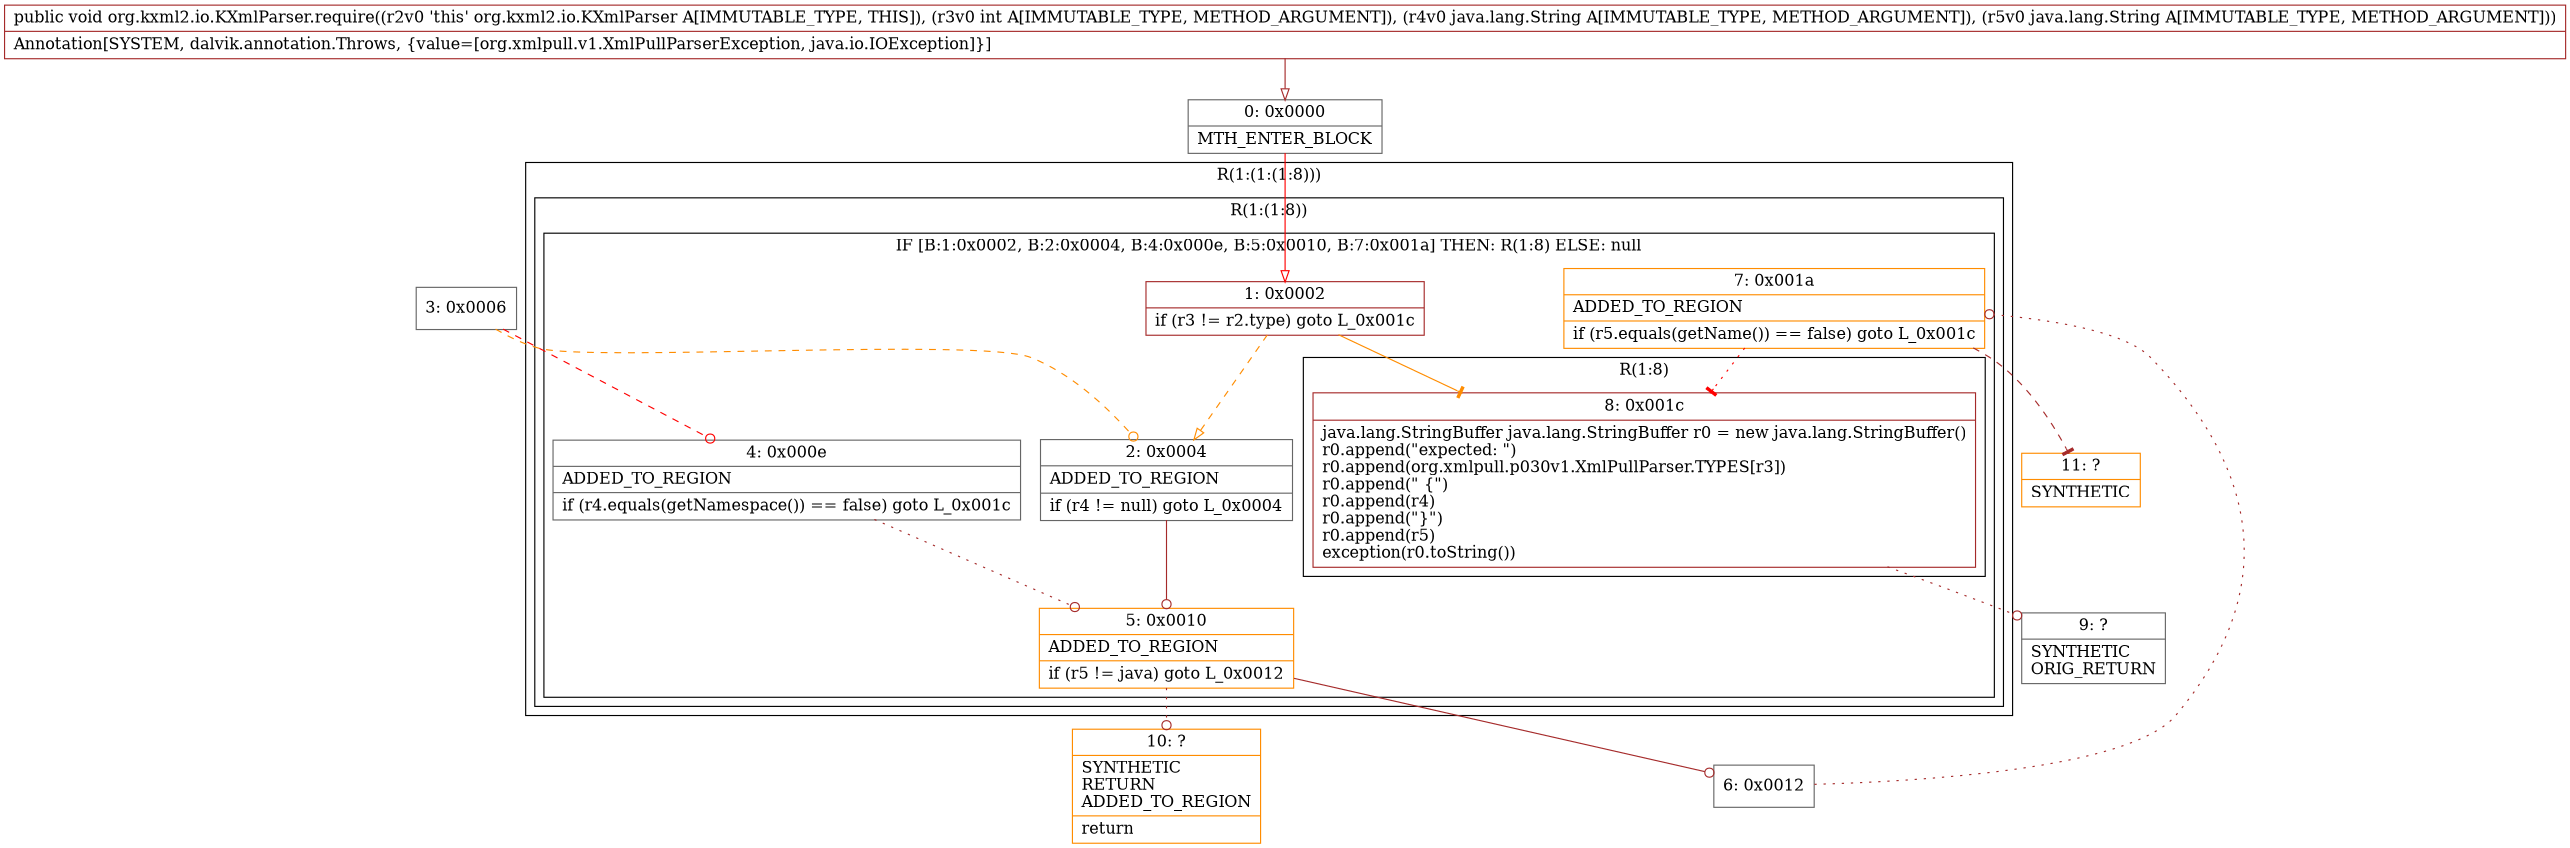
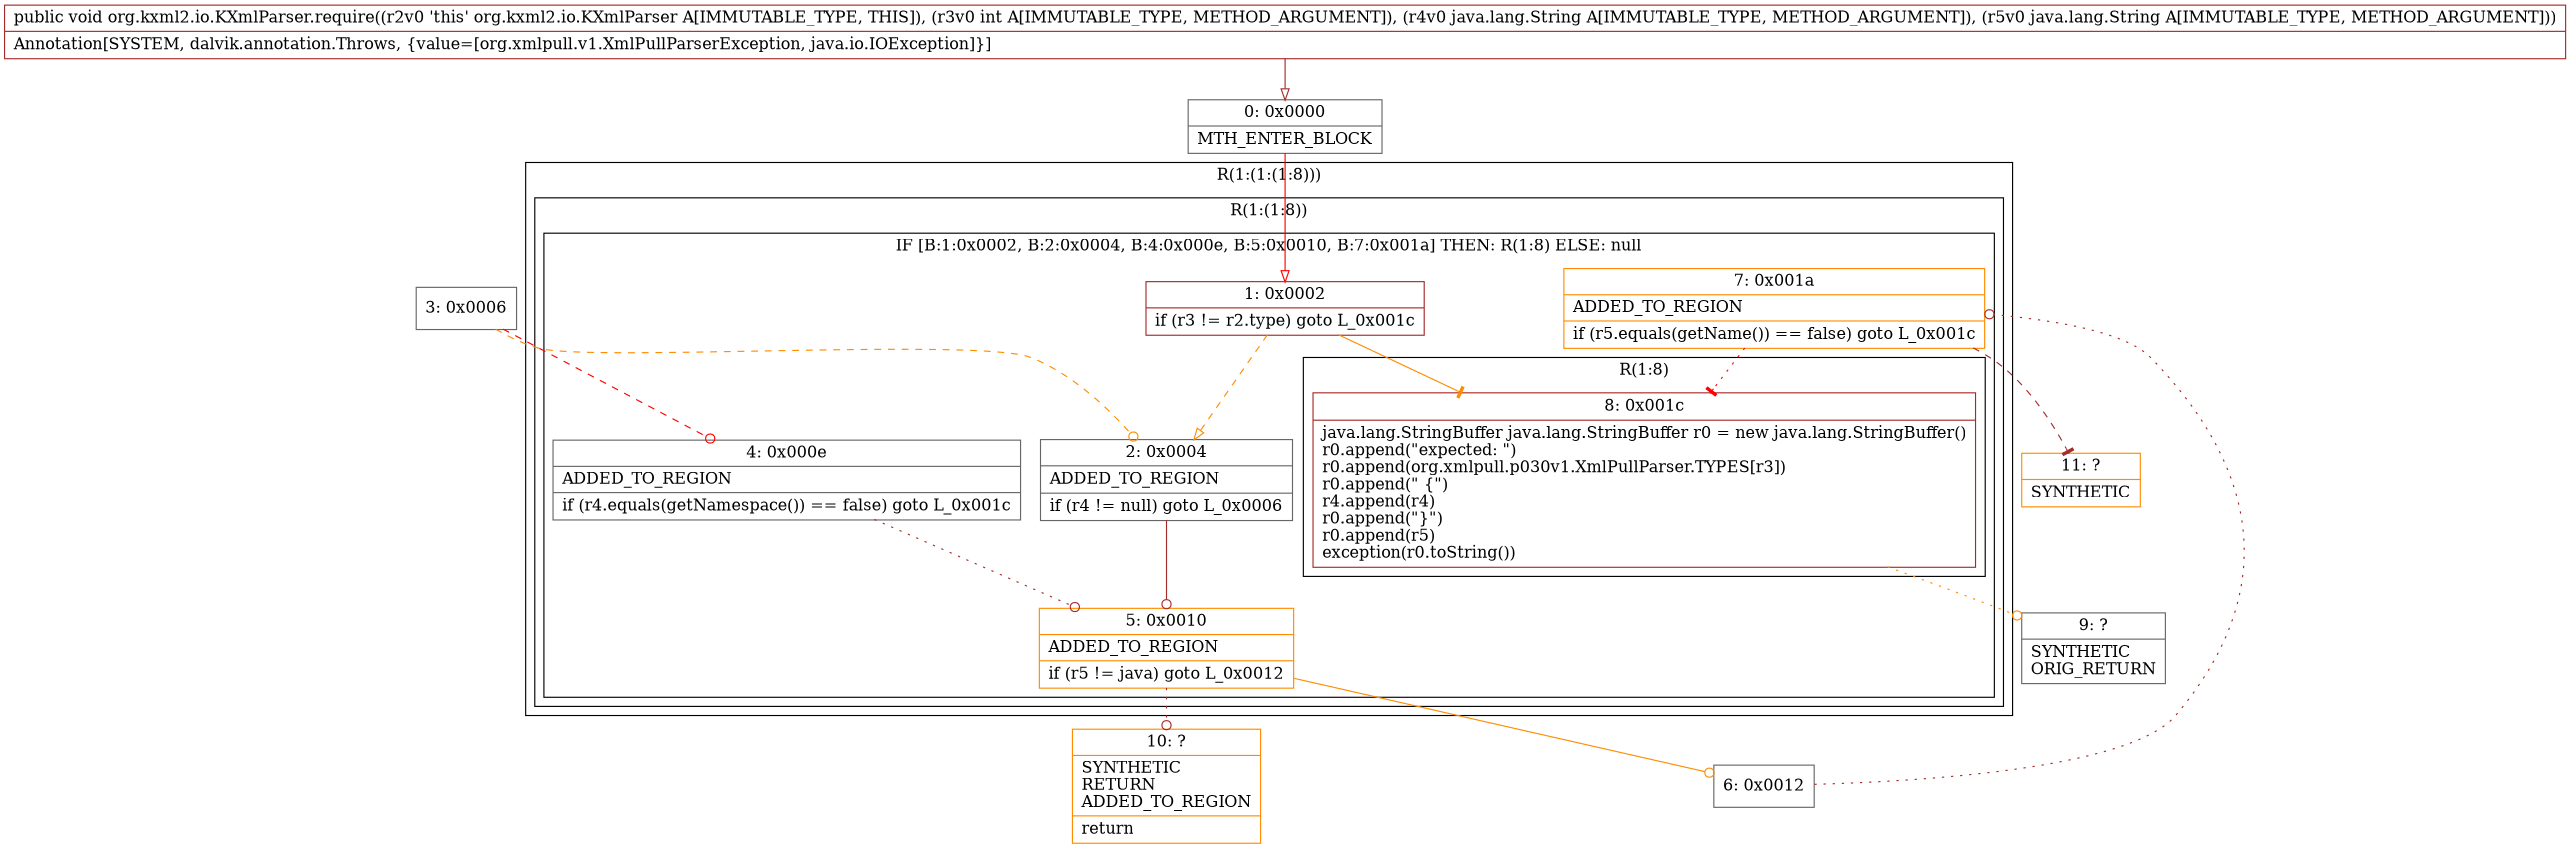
node "8: 0x001c": text "r0.append(r4)" -> "r4.append(r4)"
node "2: 0x0004": text "if (r4 != null) goto L_0x0004" -> "if (r4 != null) goto L_0x0006"
edge "8: 0x001c" -> "9: ?": color brown -> darkorange
edge "5: 0x0010" -> "6: 0x0012": color brown -> darkorange
